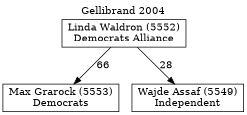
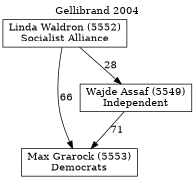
node "Linda Waldron (5552) Democrats Alliance": label "Linda Waldron (5552) Democrats Alliance" -> "Linda Waldron (5552) Socialist Alliance"
edge "Wajde Assaf (5549) Independent" -> "Max Grarock (5553) Democrats": added, label "71"
